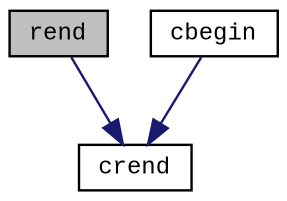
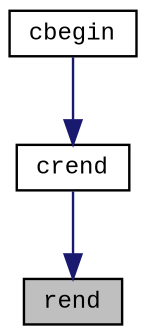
edge "rend" -> "crend": reversed
